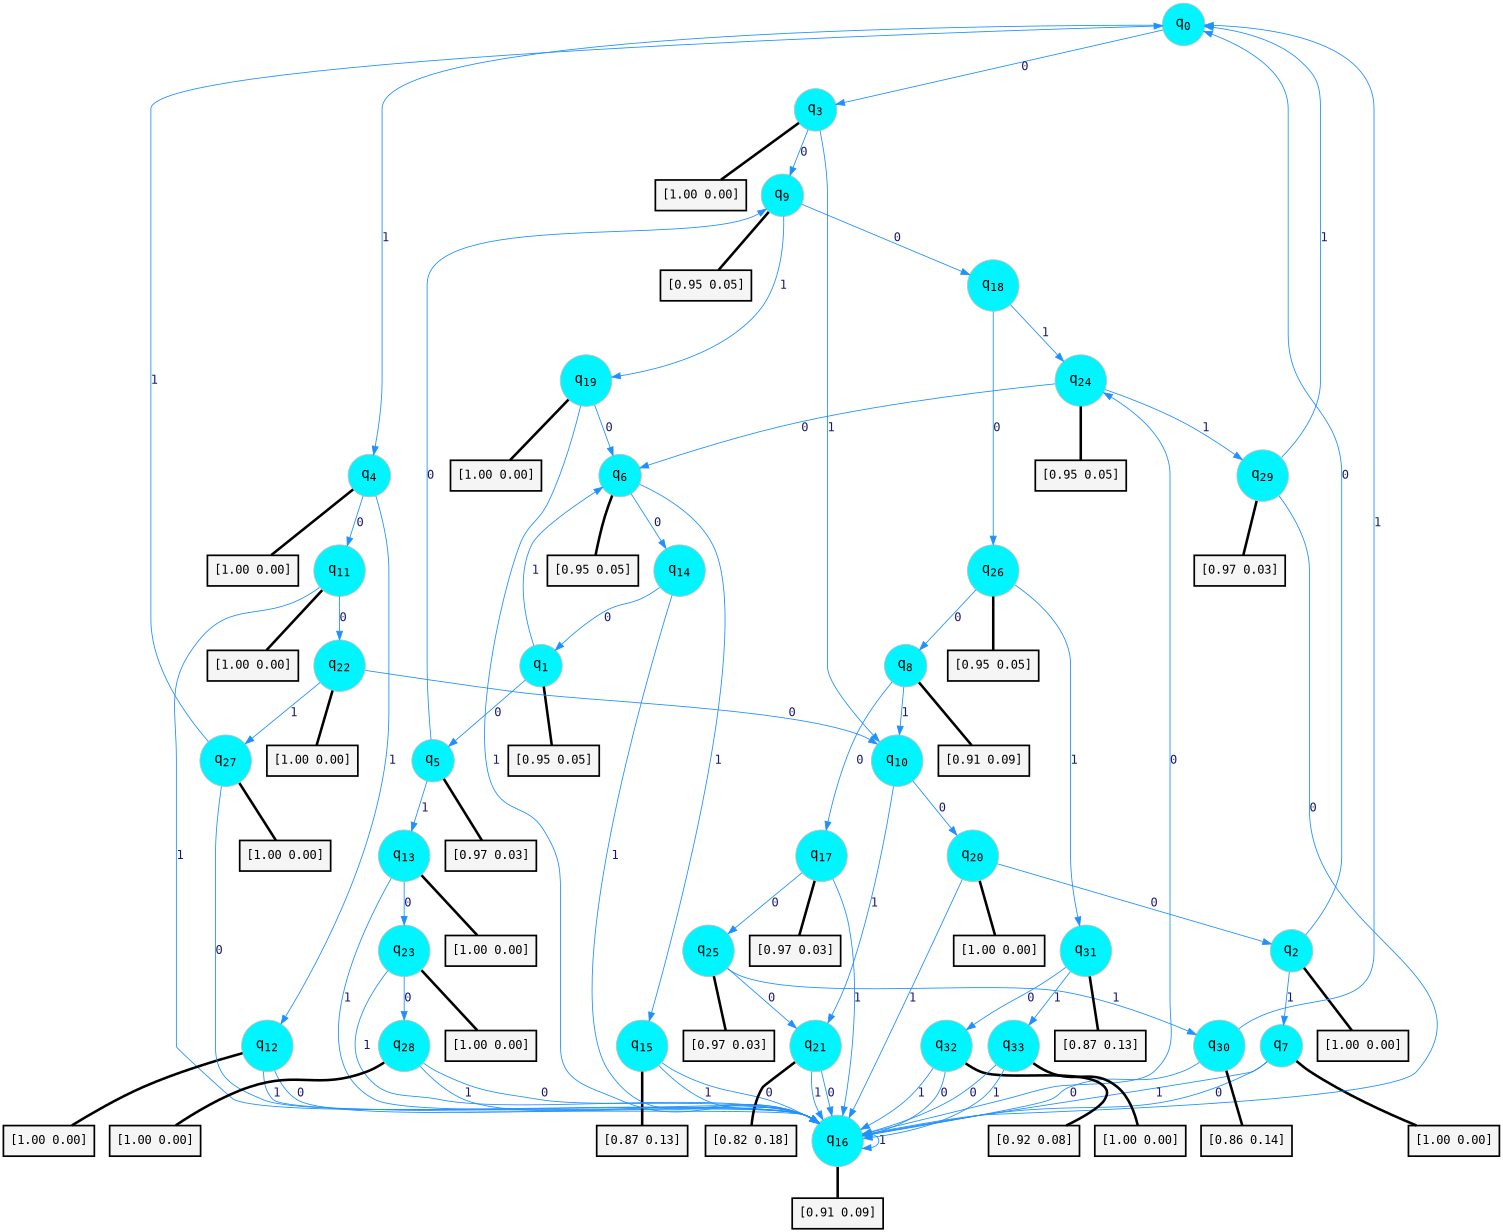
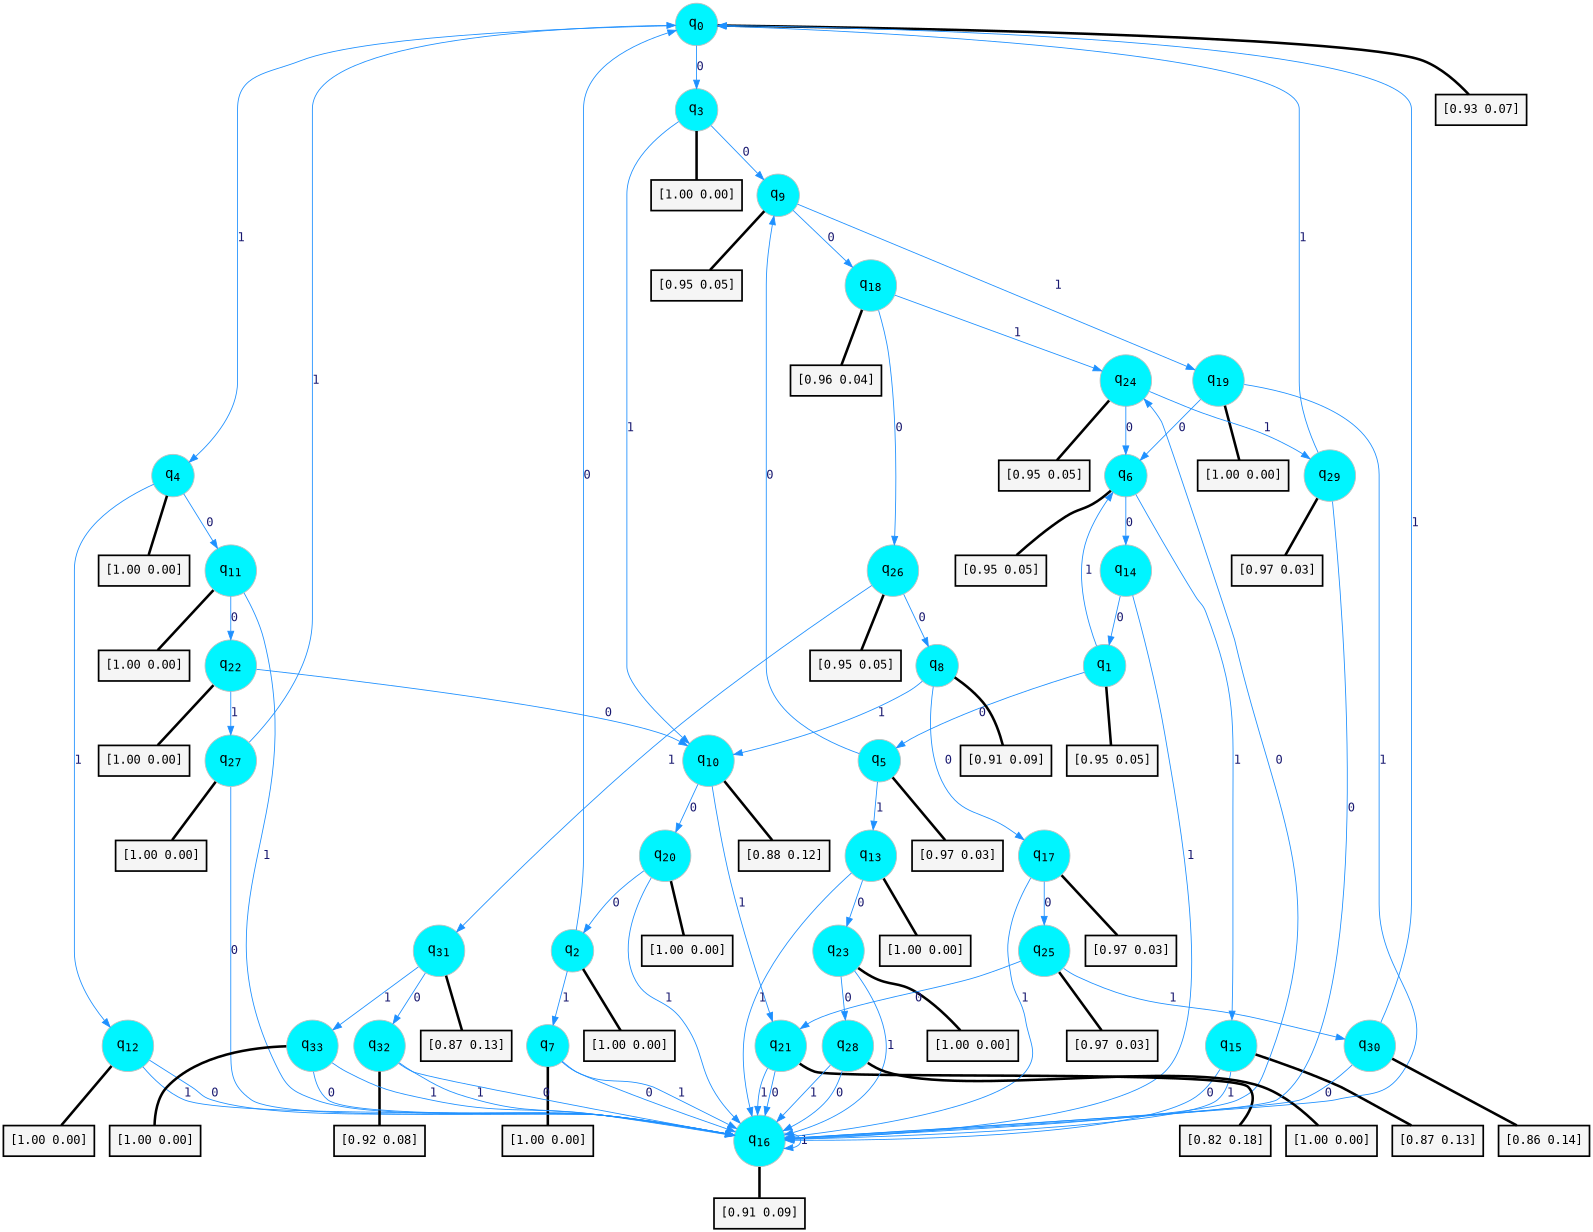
node "[0.93 0.07]": added
node "[0.96 0.04]": added
node "[0.88 0.12]": added
